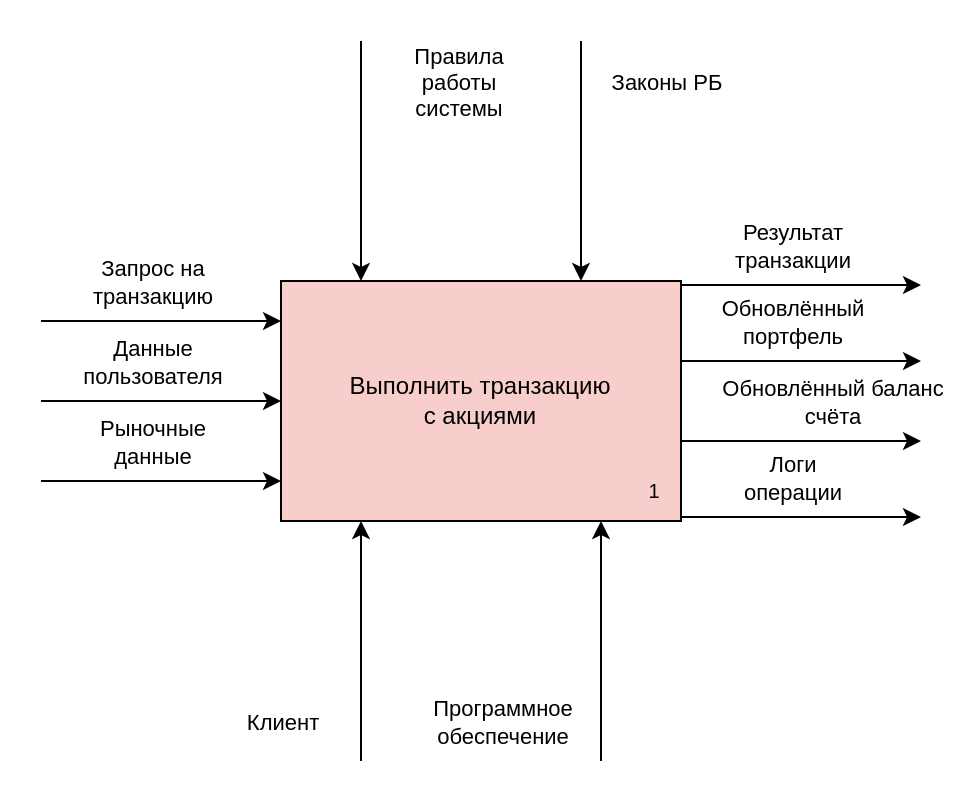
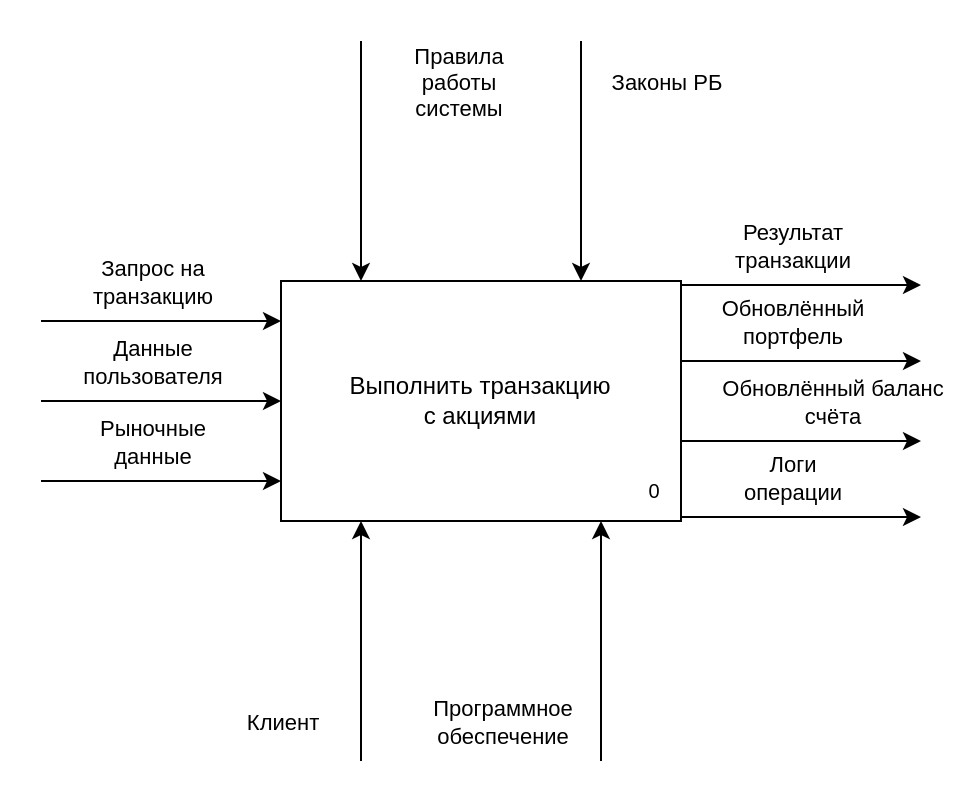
node "Выполнить транзакцию с акциями": fillcolor #f8cecc -> #ffffff
node "1": label "1" -> "0"
